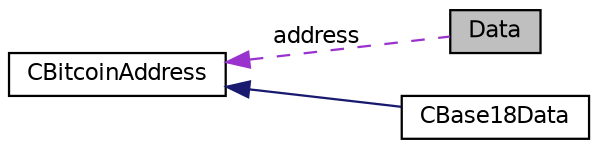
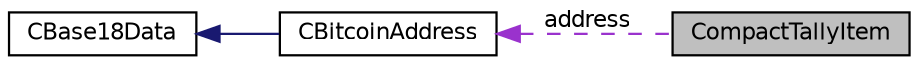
node "Data": label "Data" -> "CompactTallyItem"
edge "CBase18Data" -> "CBitcoinAddress": reversed
